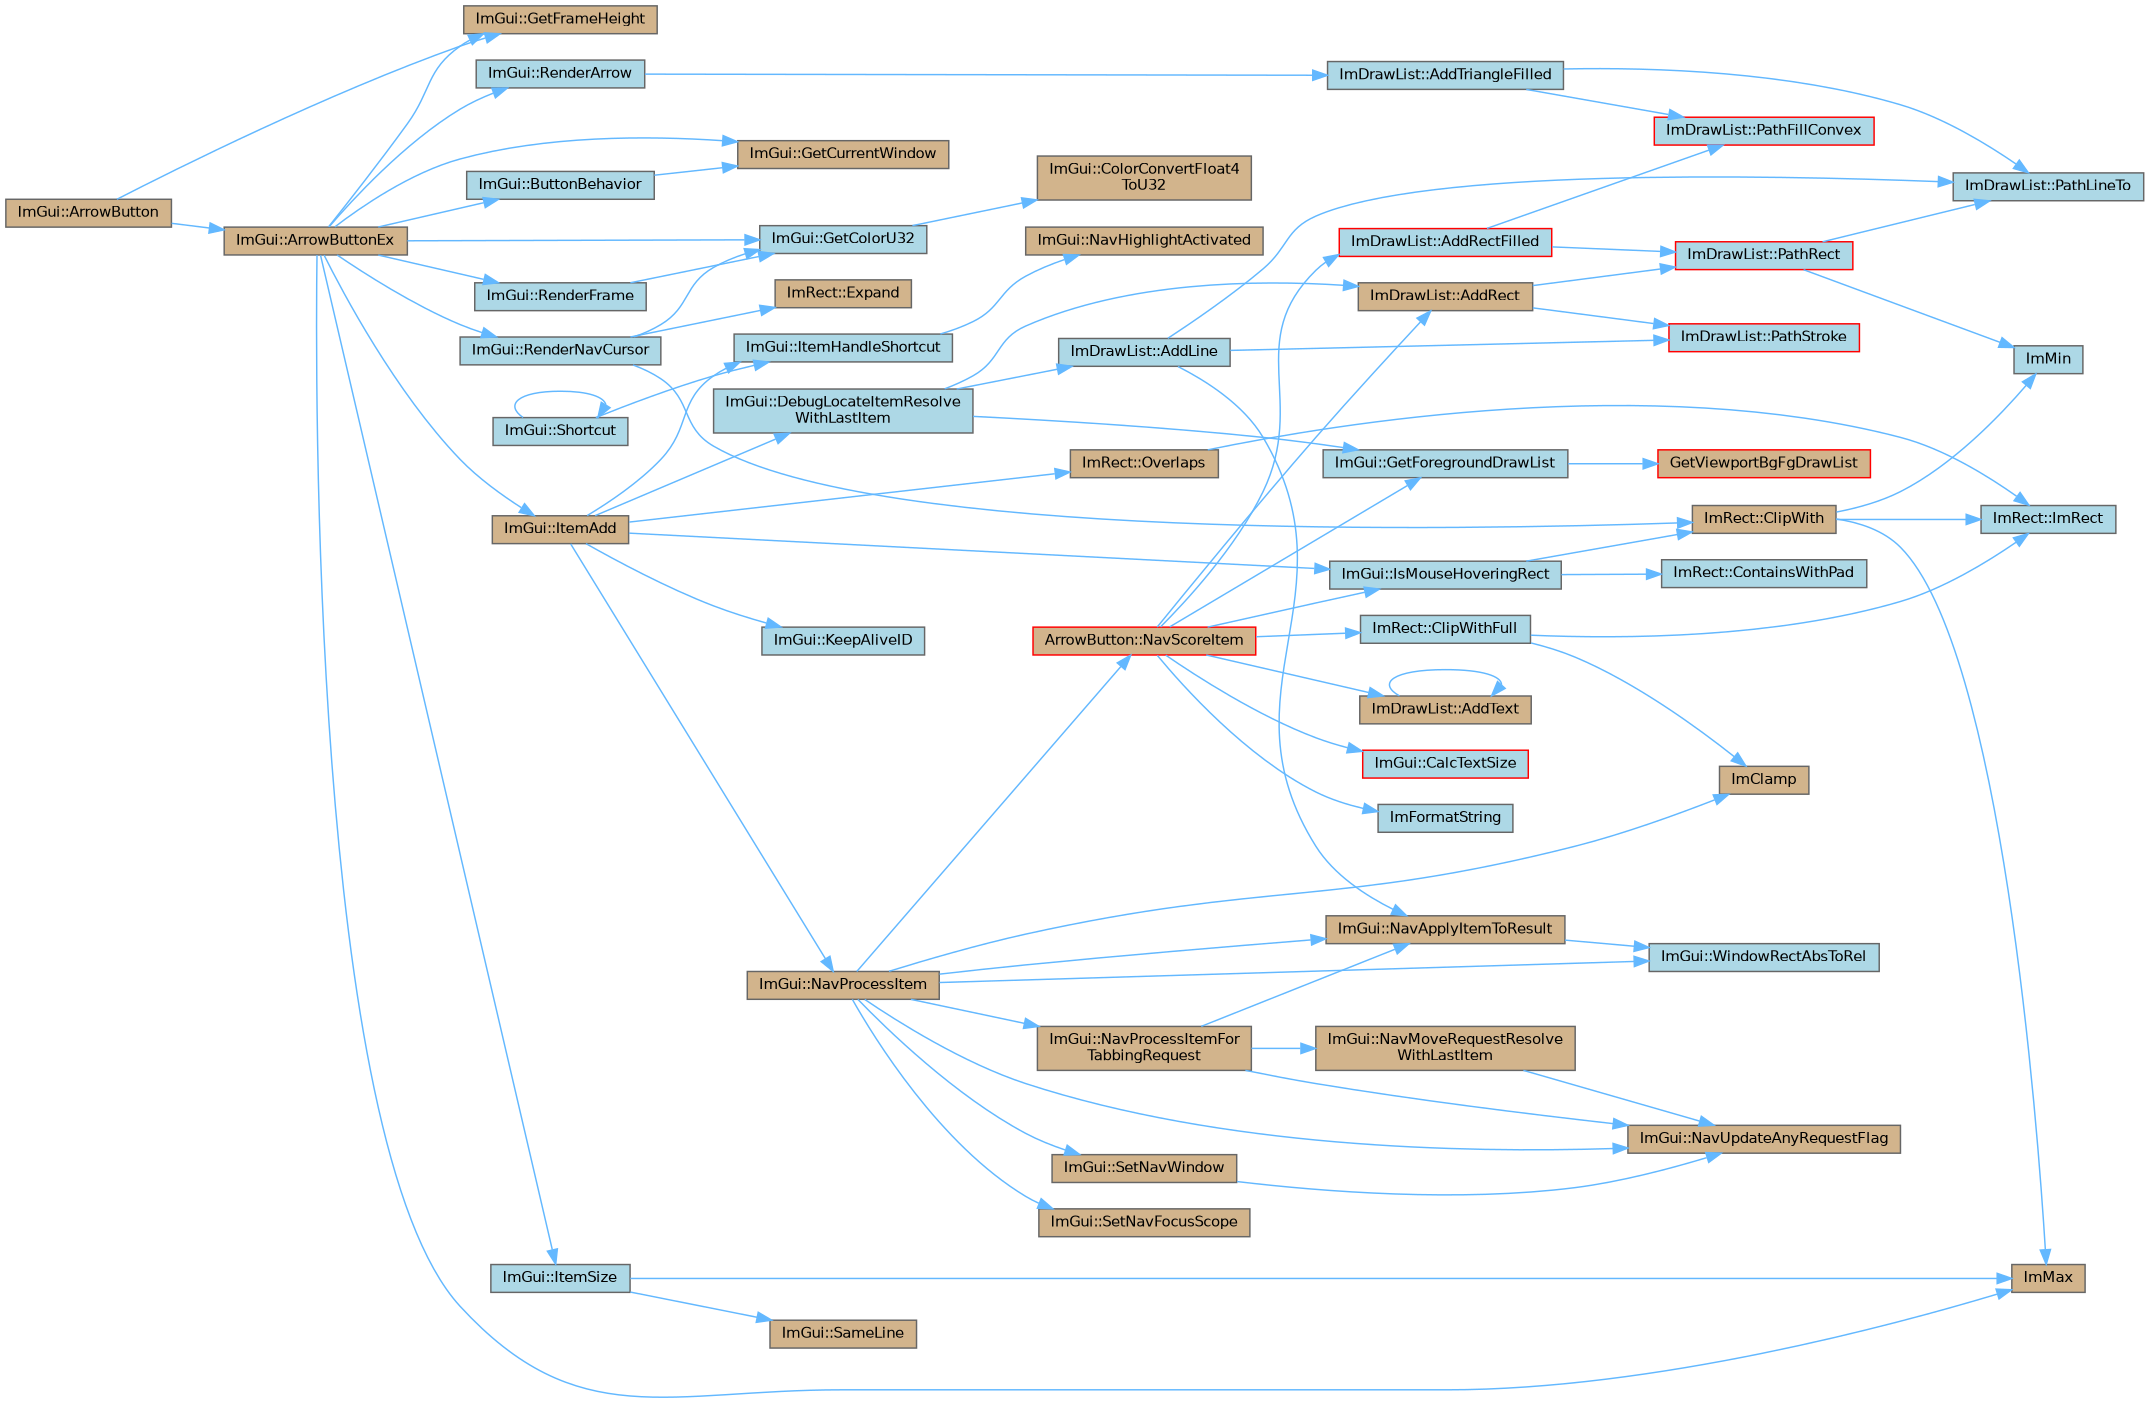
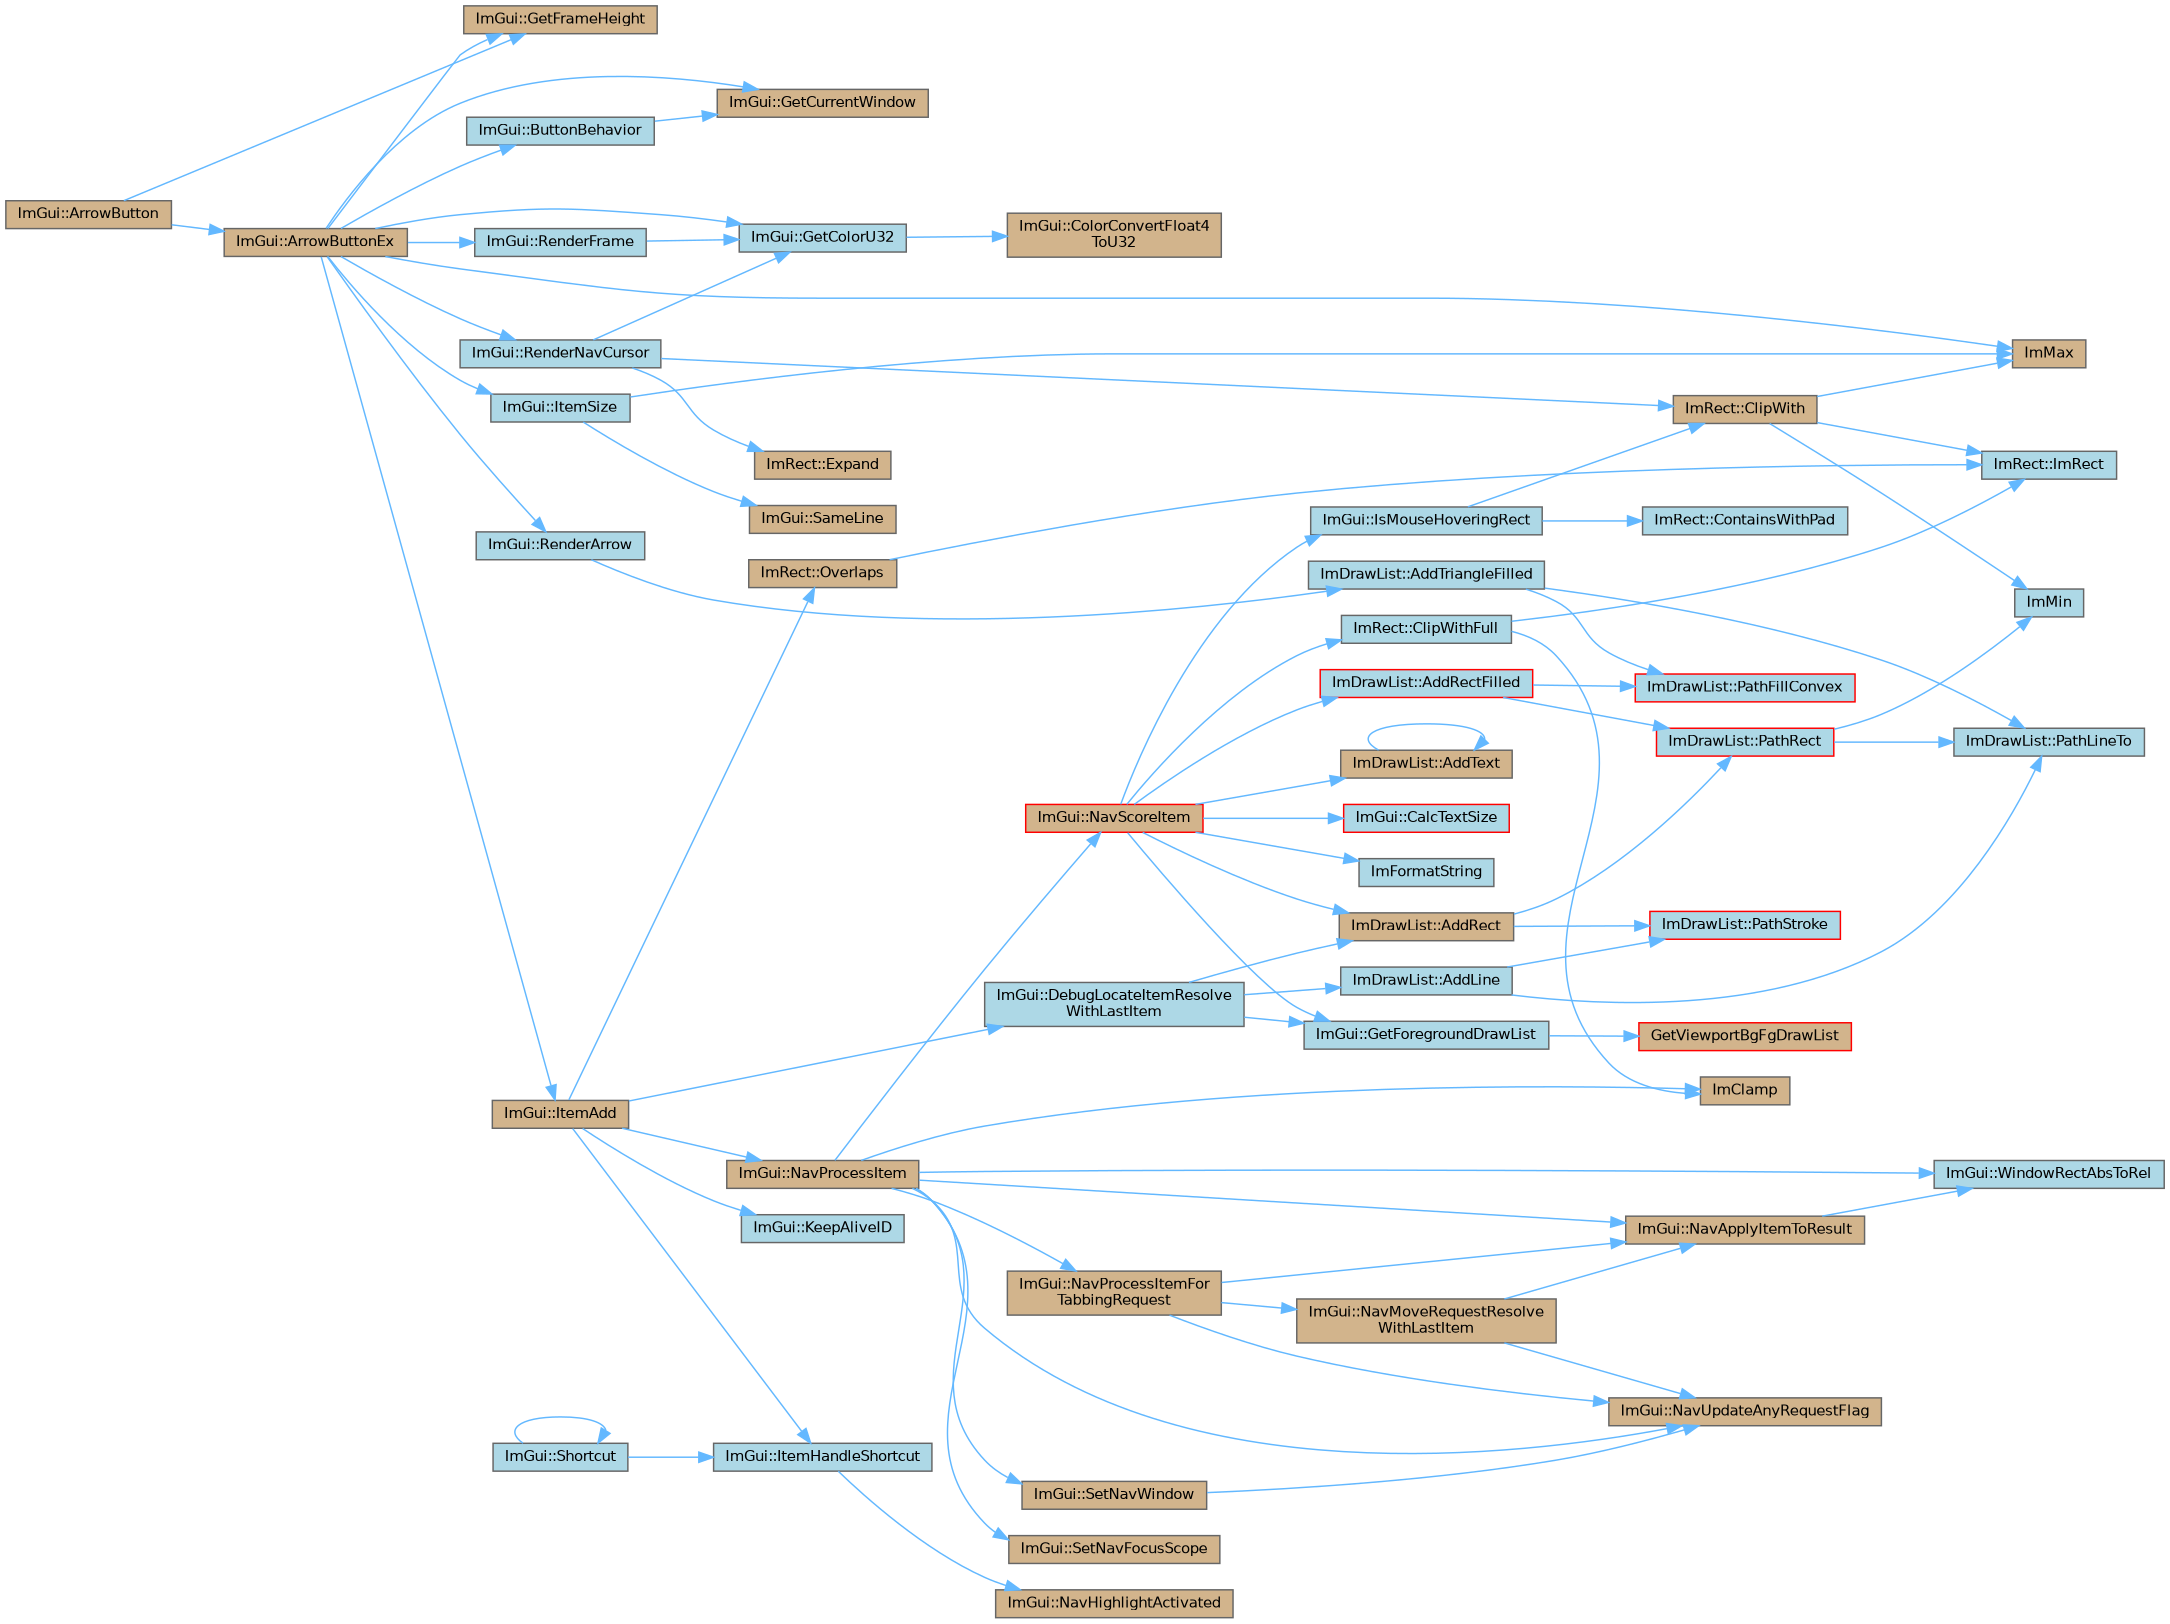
edge "ImGui::ItemAdd" -> "ImGui::IsMouseHoveringRect": removed
edge "ImDrawList::AddLine" -> "ImGui::NavApplyItemToResult": now "ImGui::NavMoveRequestResolve WithLastItem" -> "ImGui::NavApplyItemToResult"
node "ArrowButton::NavScoreItem": label "ArrowButton::NavScoreItem" -> "ImGui::NavScoreItem"
